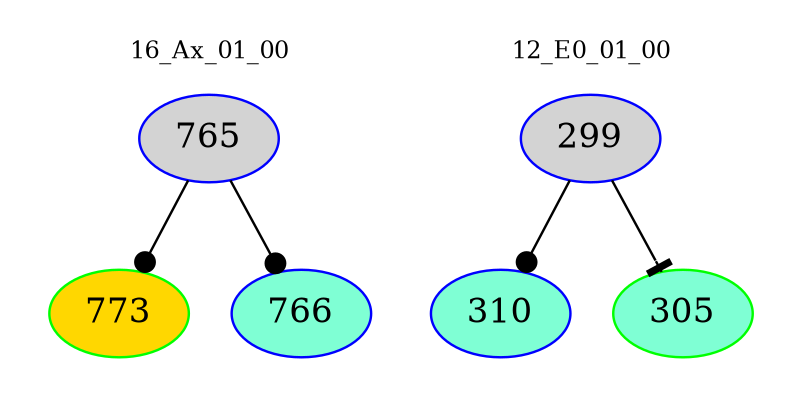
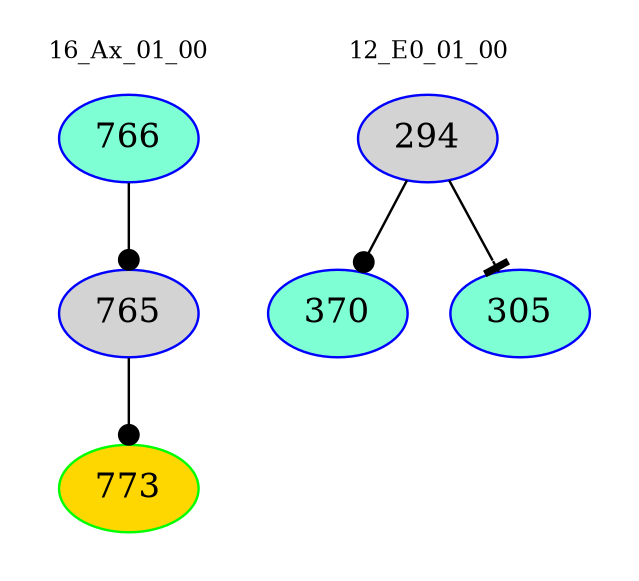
node "299": label "299" -> "294"
edge "765" -> "766": reversed
node "310": label "310" -> "370"
node "305": color green -> blue
